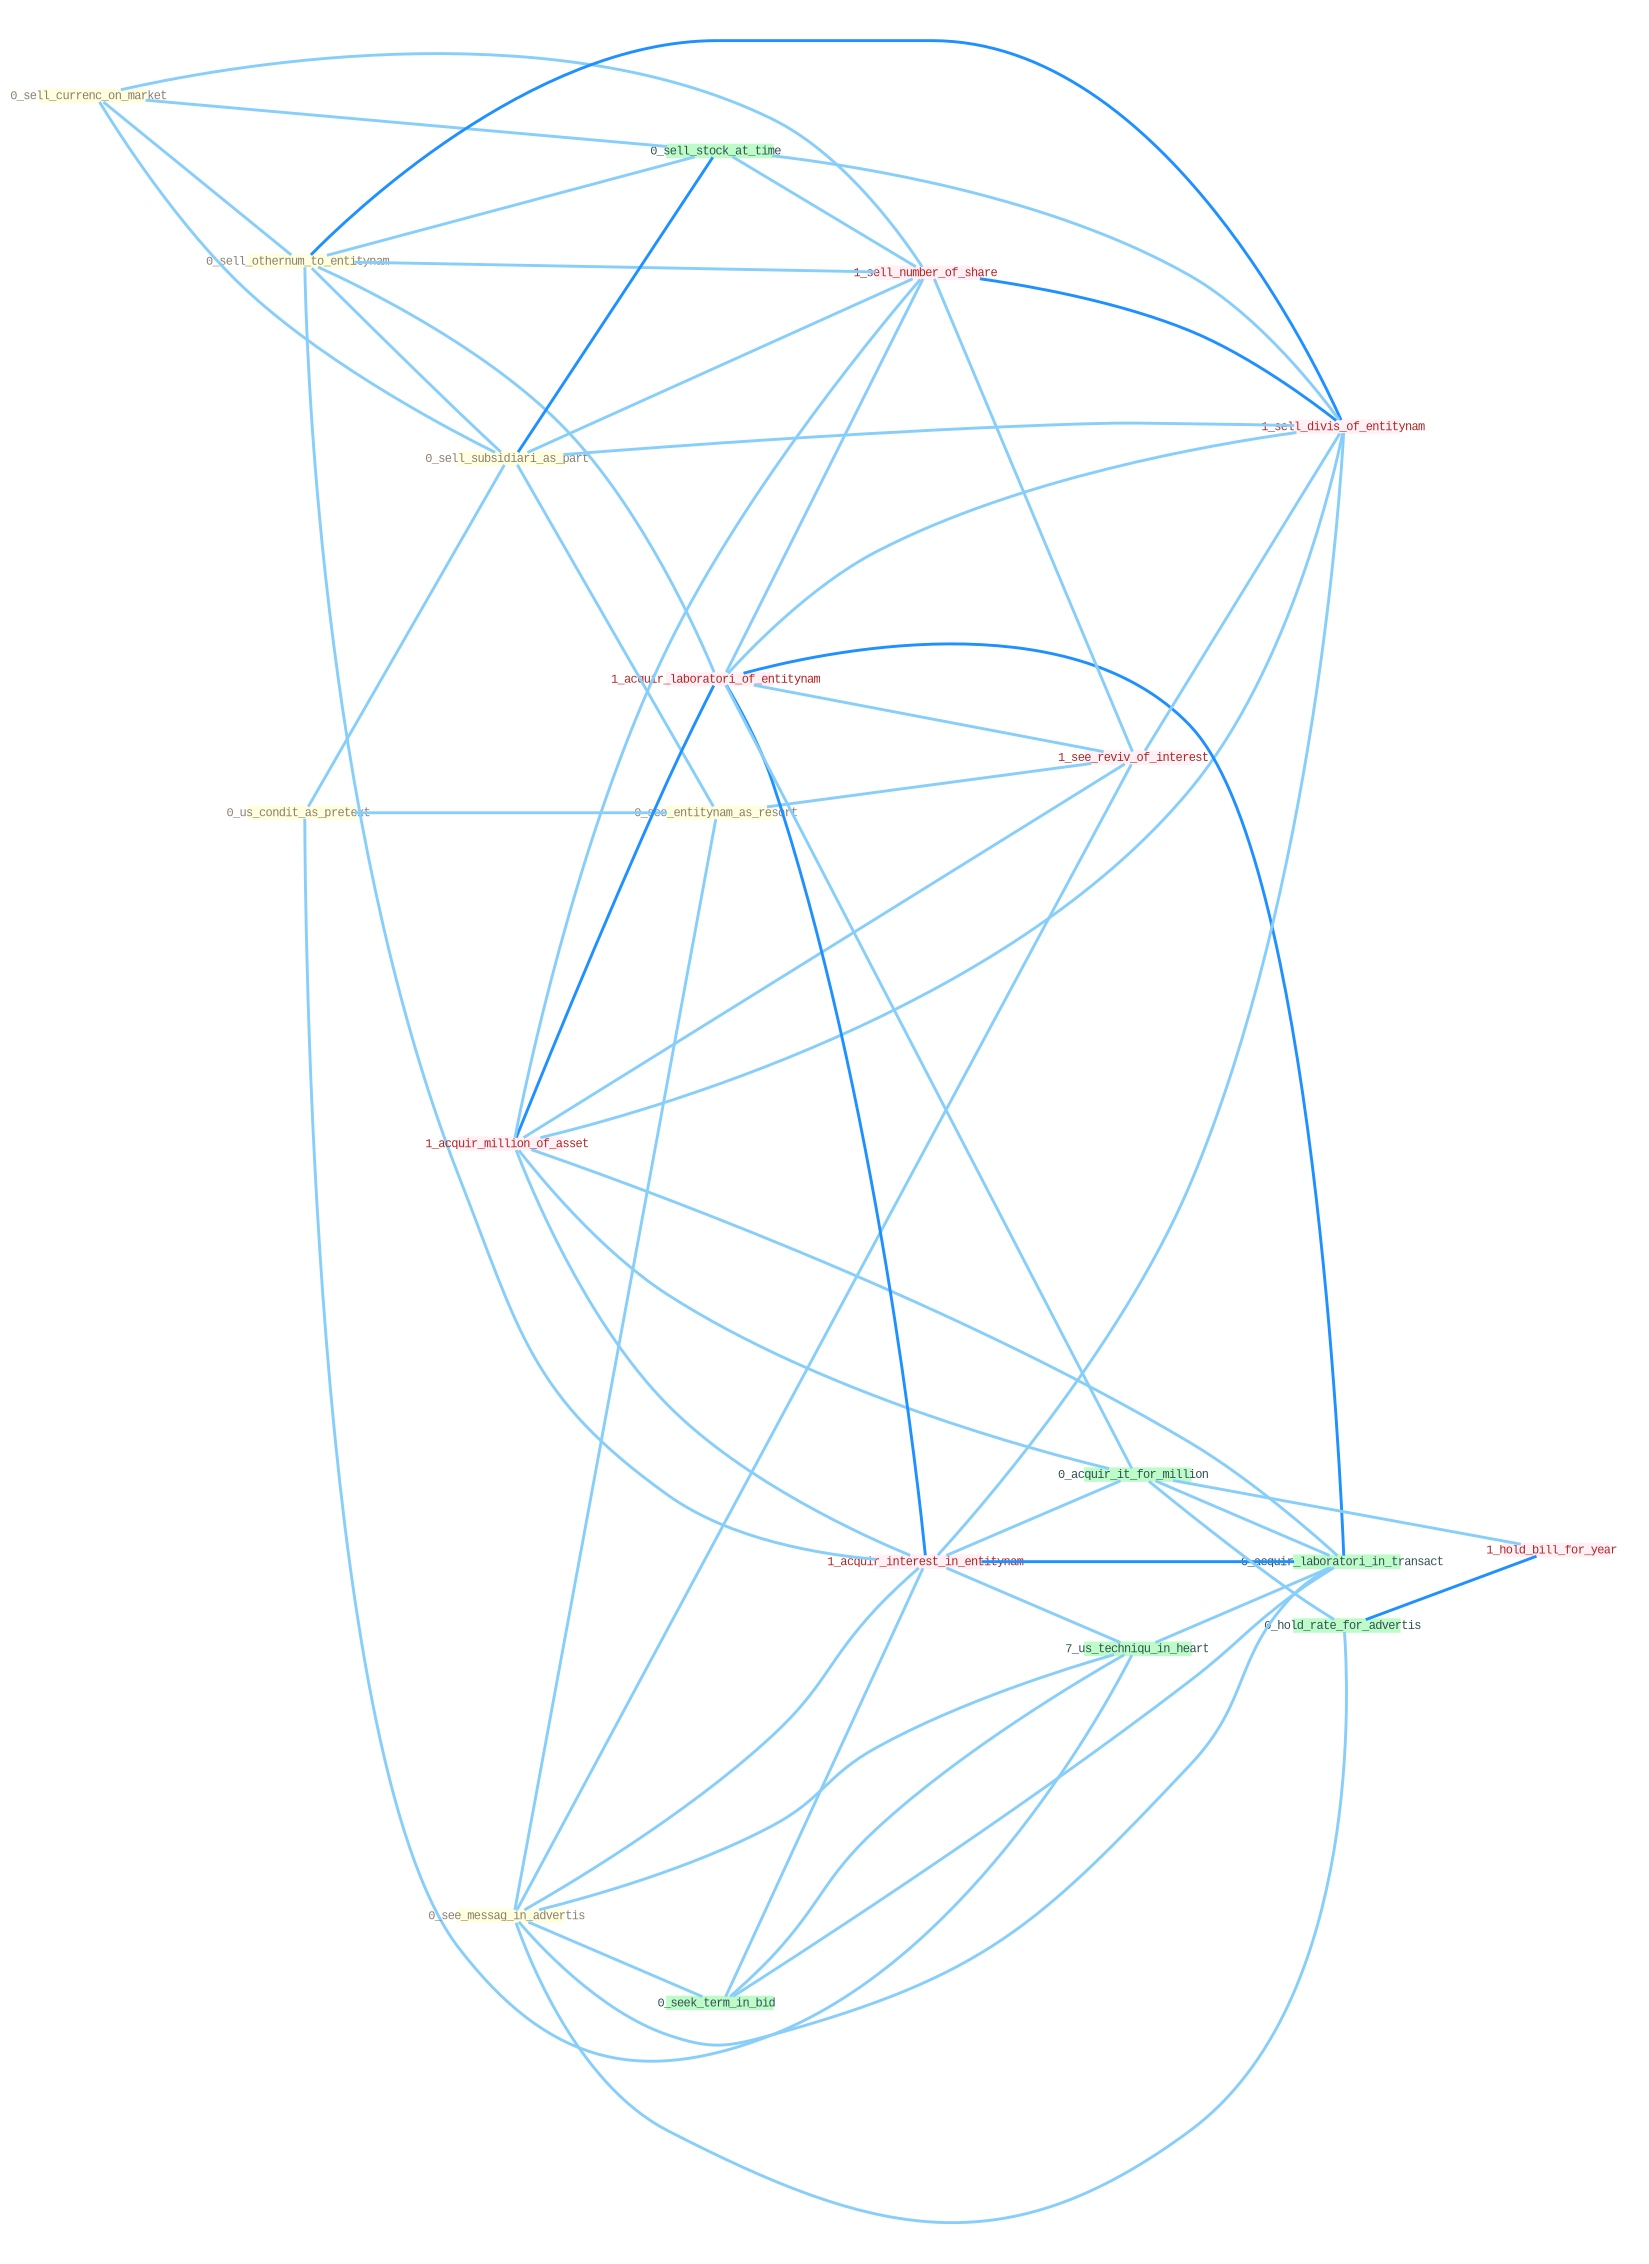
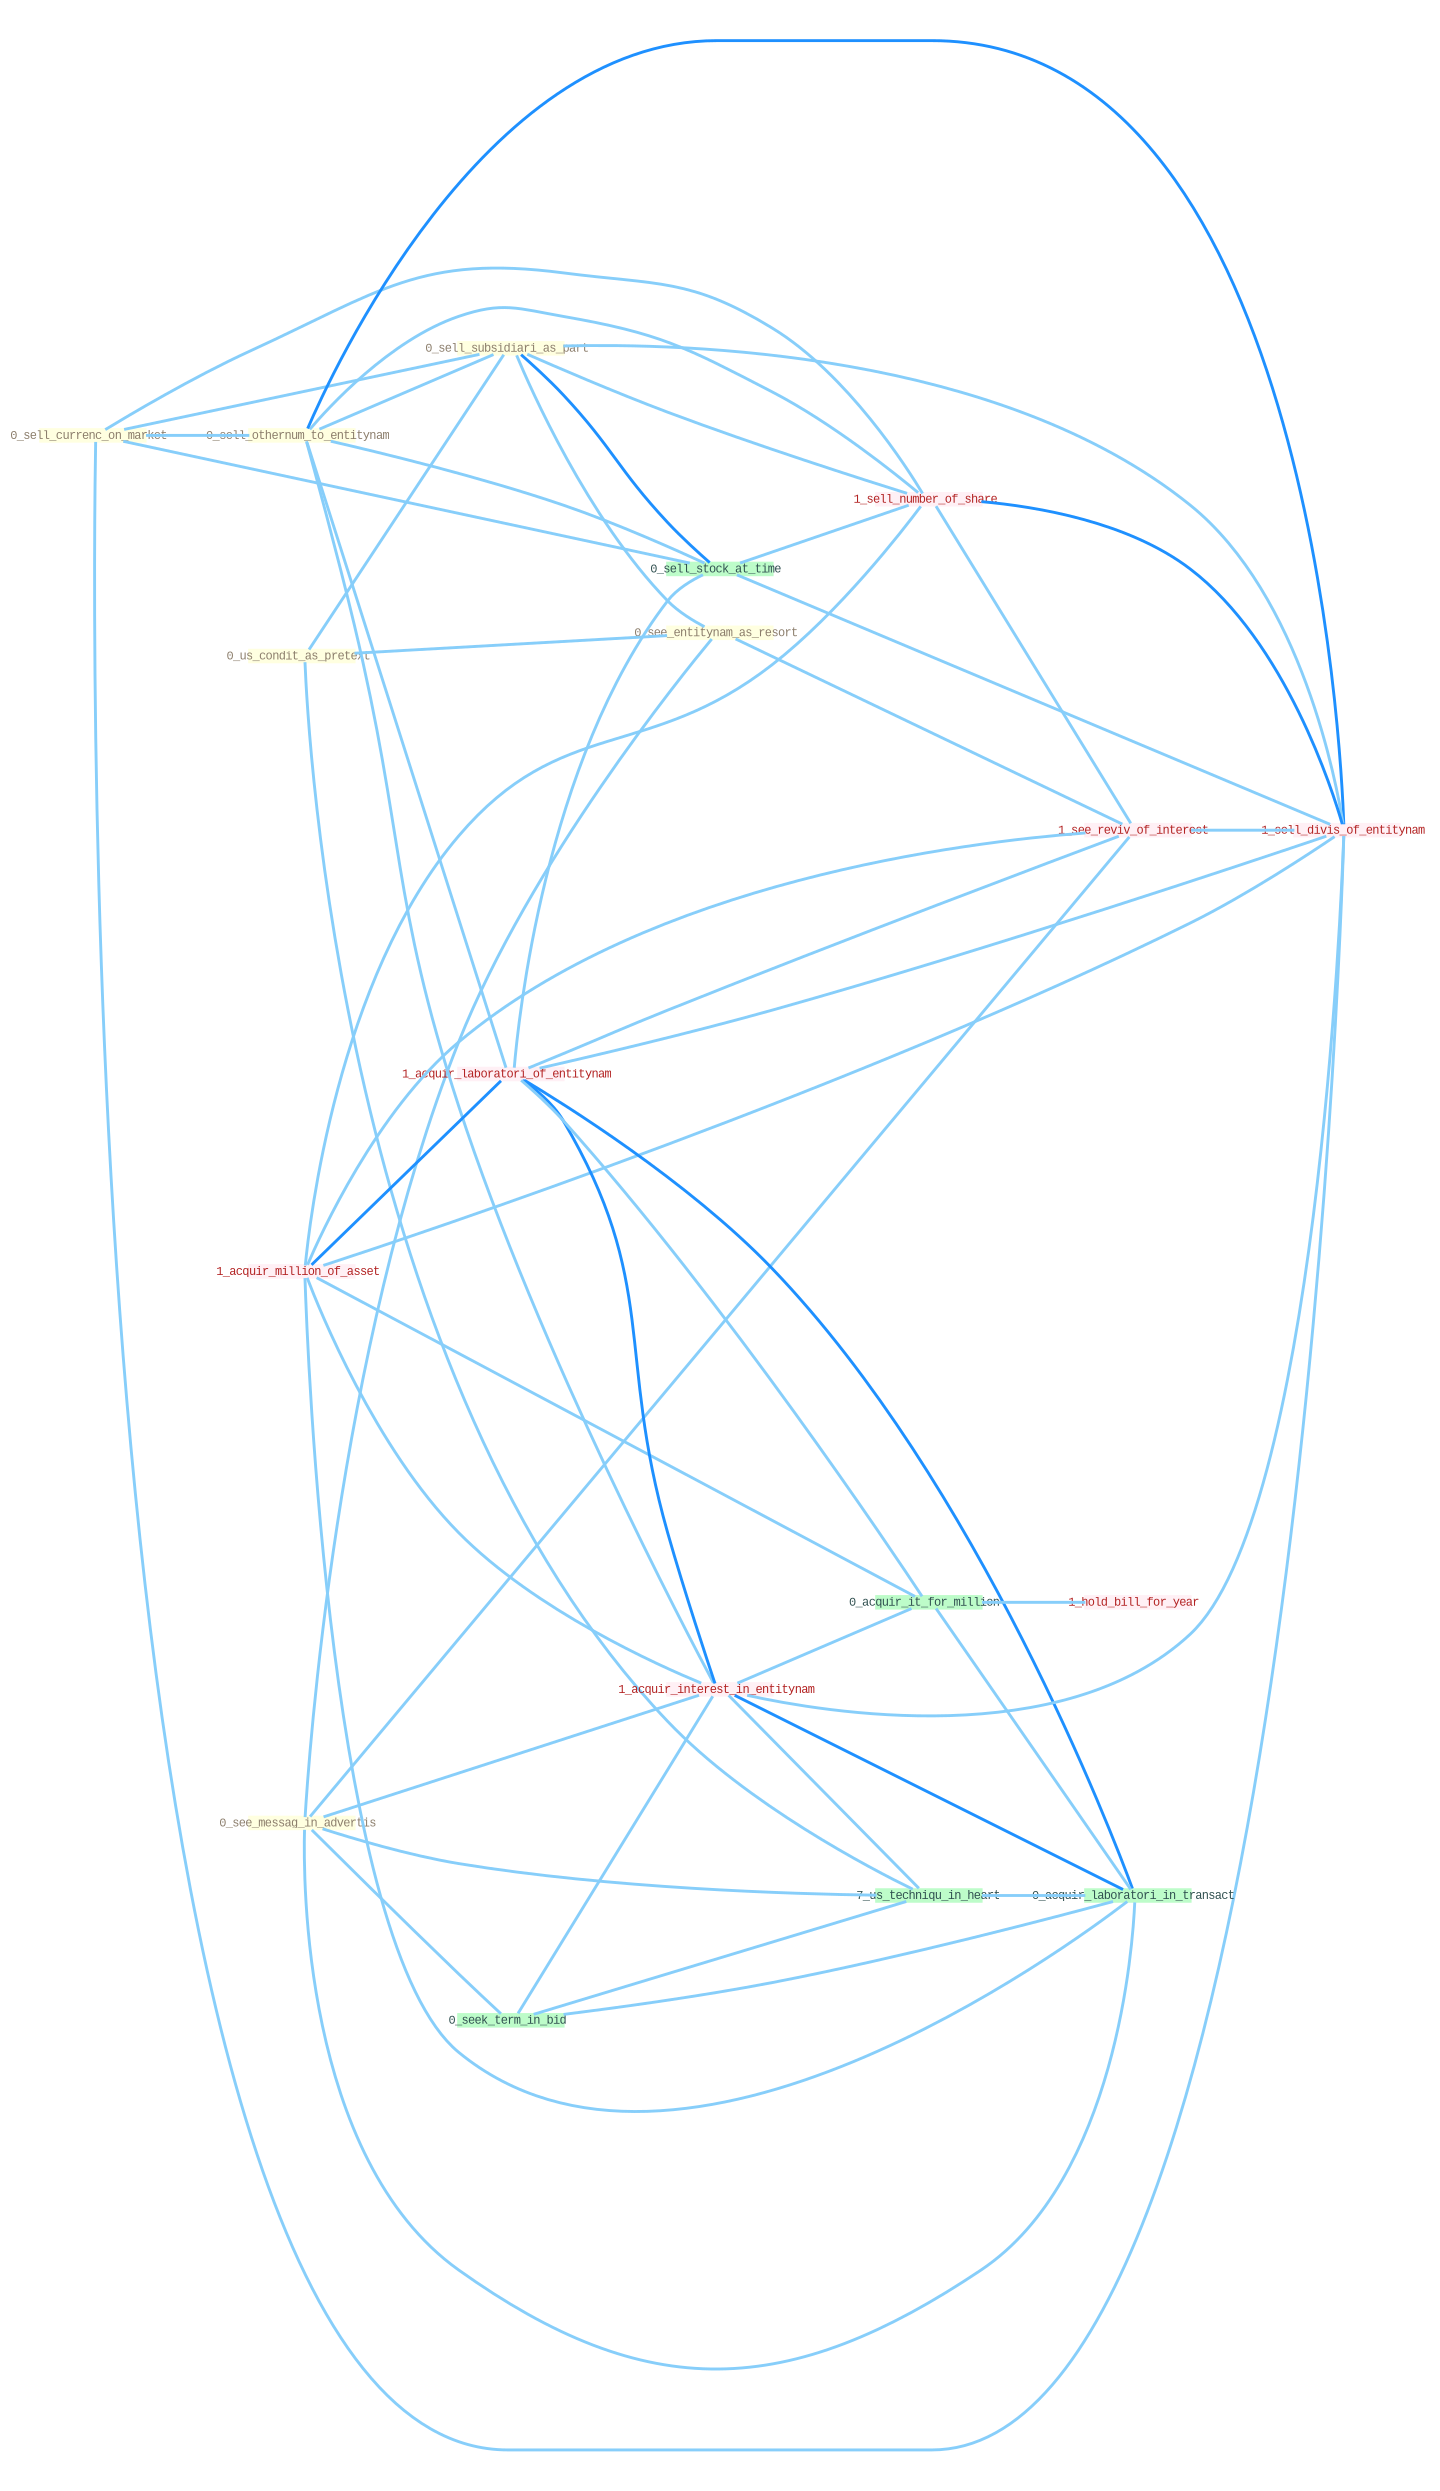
edge "1_sell_number_of_share" -- "1_acquir_laboratori_of_entitynam": now "0_sell_stock_at_time" -- "1_acquir_laboratori_of_entitynam"
node "0_hold_rate_for_advertis": removed
edge "0_sell_currenc_on_market" -- "1_sell_divis_of_entitynam": added
